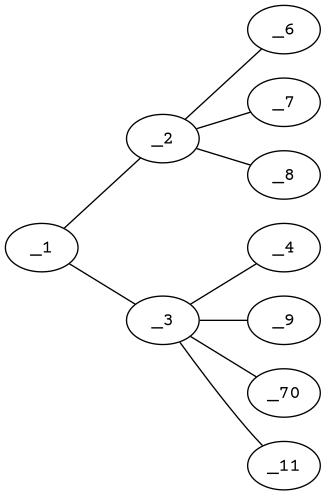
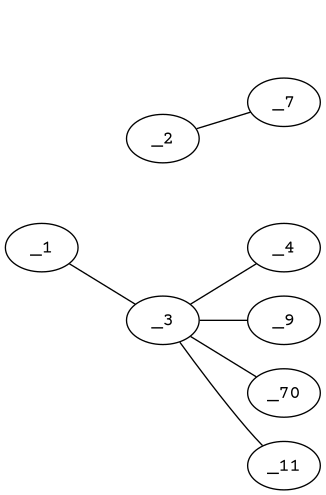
node "_6": removed
node "_8": removed
edge "_2" -- "_1": removed
